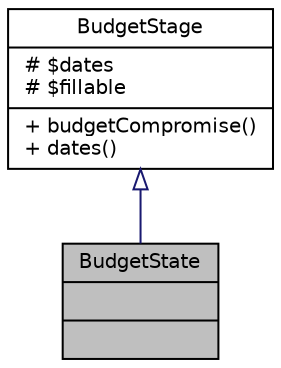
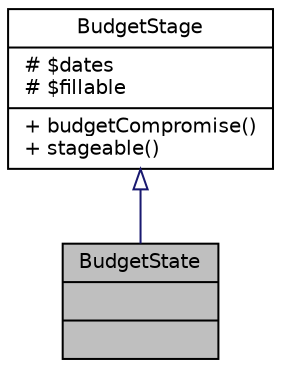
node "BudgetStage": text "+ dates()" -> "+ stageable()"
